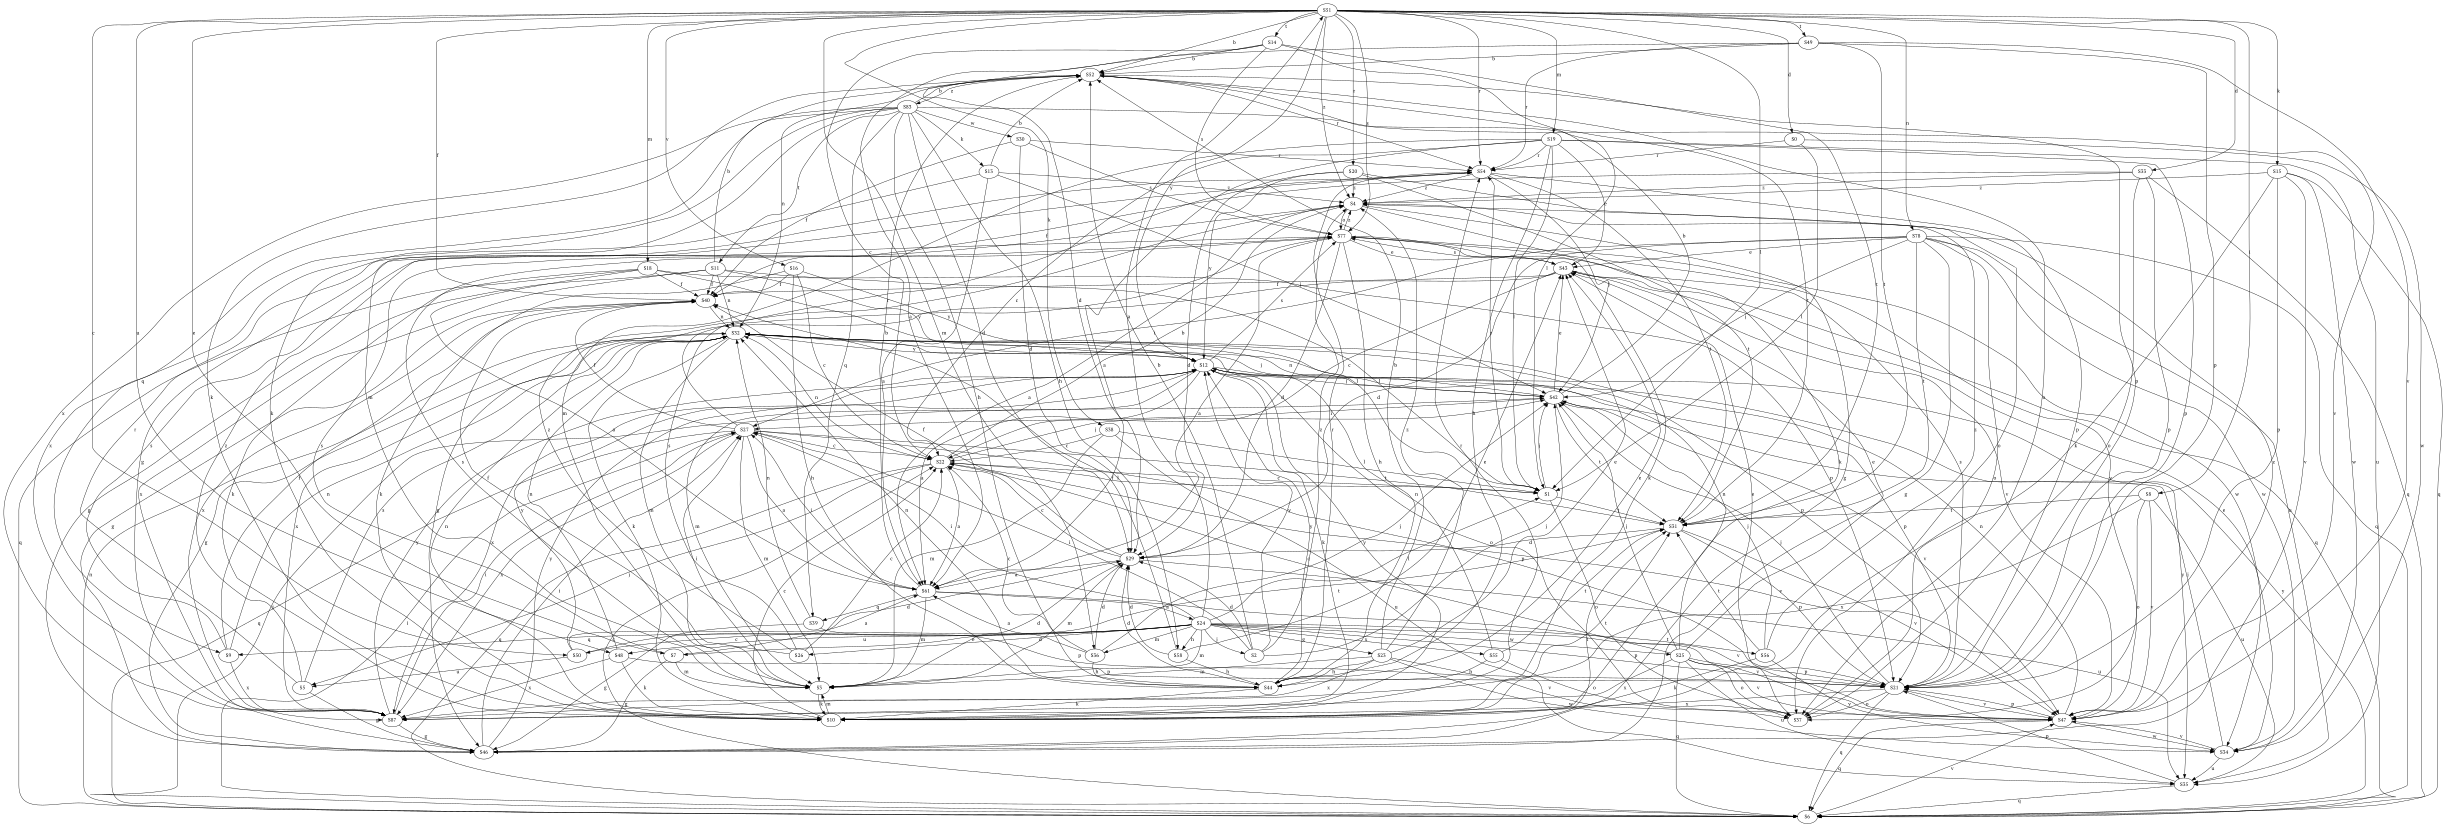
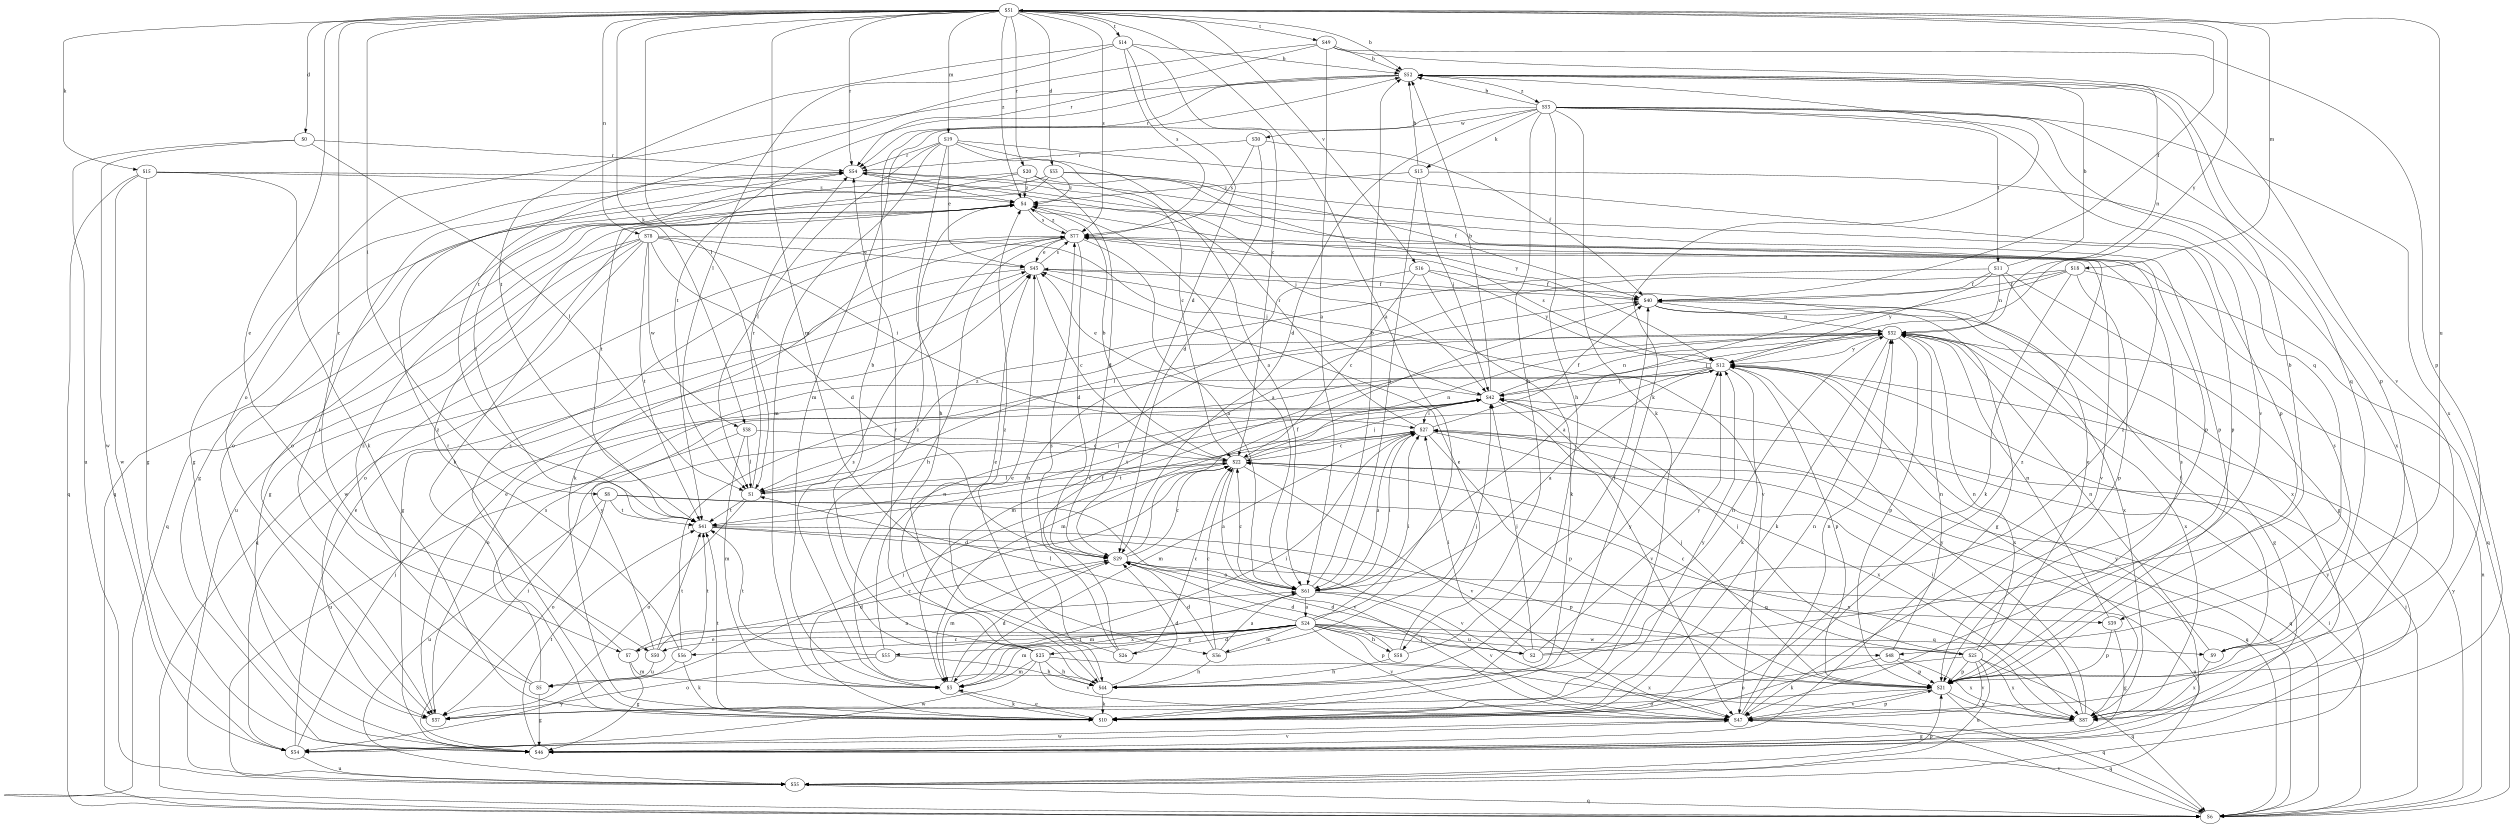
node "S83": label "S83" -> "S53"
edge "S19" -> "S35": now "S0" -> "S35"
edge "S4" -> "S77": label "o" -> "s"
edge "S11" -> "S1": label "l" -> "z"
edge "S78" -> "S34": now "S78" -> "S38"
edge "S15" -> "S46": label "v" -> "g"
node "S31": label "S31" -> "S41"
edge "S61" -> "S22": added, label "c"
edge "S10" -> "S3": label "m" -> "e"
